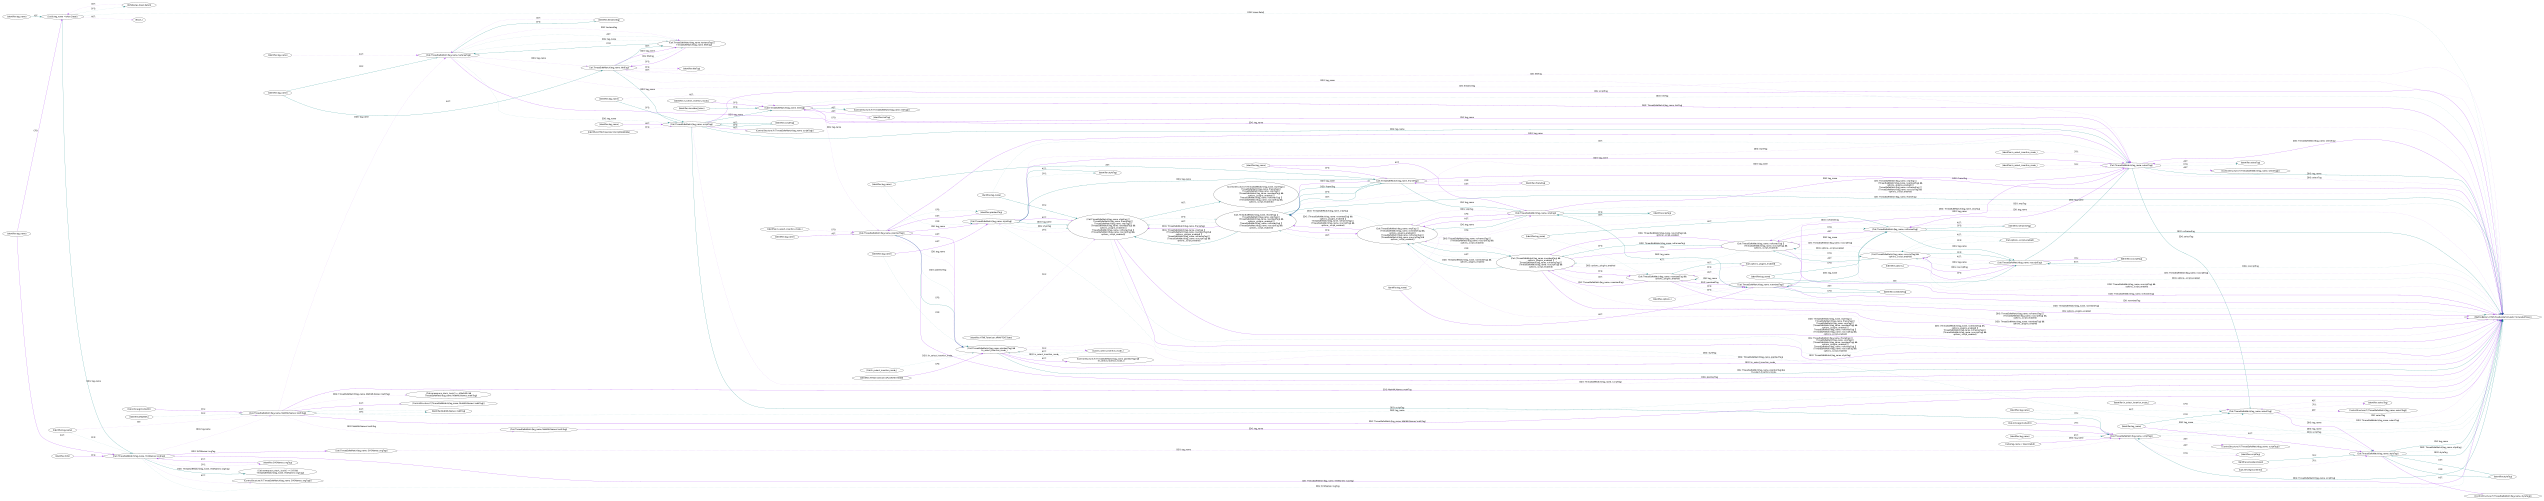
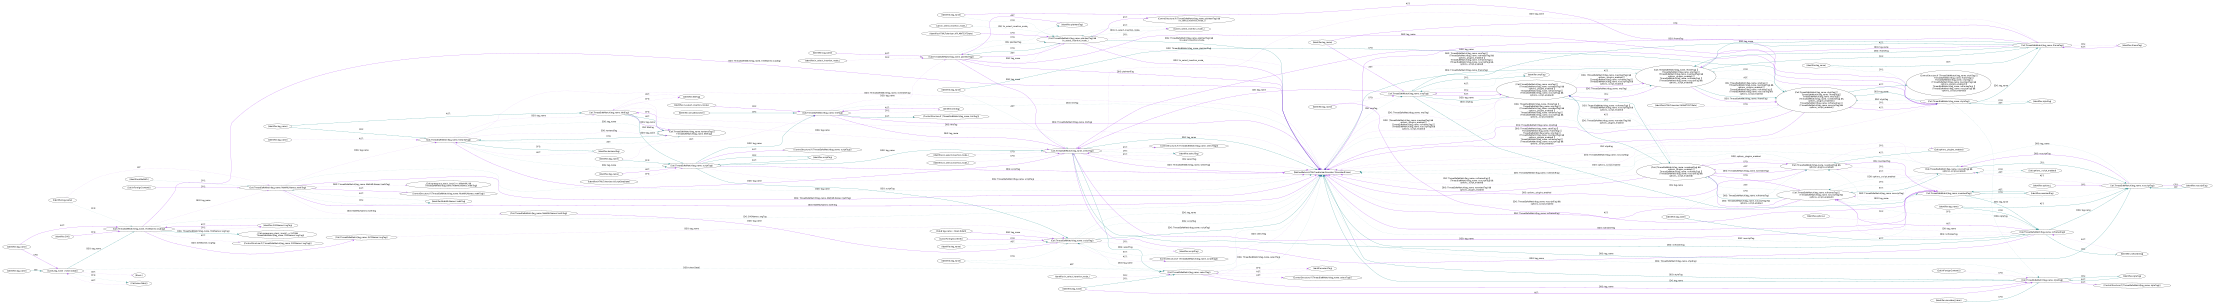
node "(SVGNames,token.Data())": label "(SVGNames,token.Data())" -> "(Call,token.Data())"
edge "(Call,ThreadSafeMatch(tag_name, textareaTag))" -> "(MethodReturn,HTMLTreeBuilderSimulator::SimulatedToken)": label "DDG: textareaTag" -> "DDG: ThreadSafeMatch(tag_name, noembedTag)"
edge "(Call,ThreadSafeMatch(tag_name, xmpTag))" -> "(MethodReturn,HTMLTreeBuilderSimulator::SimulatedToken)": reversed
